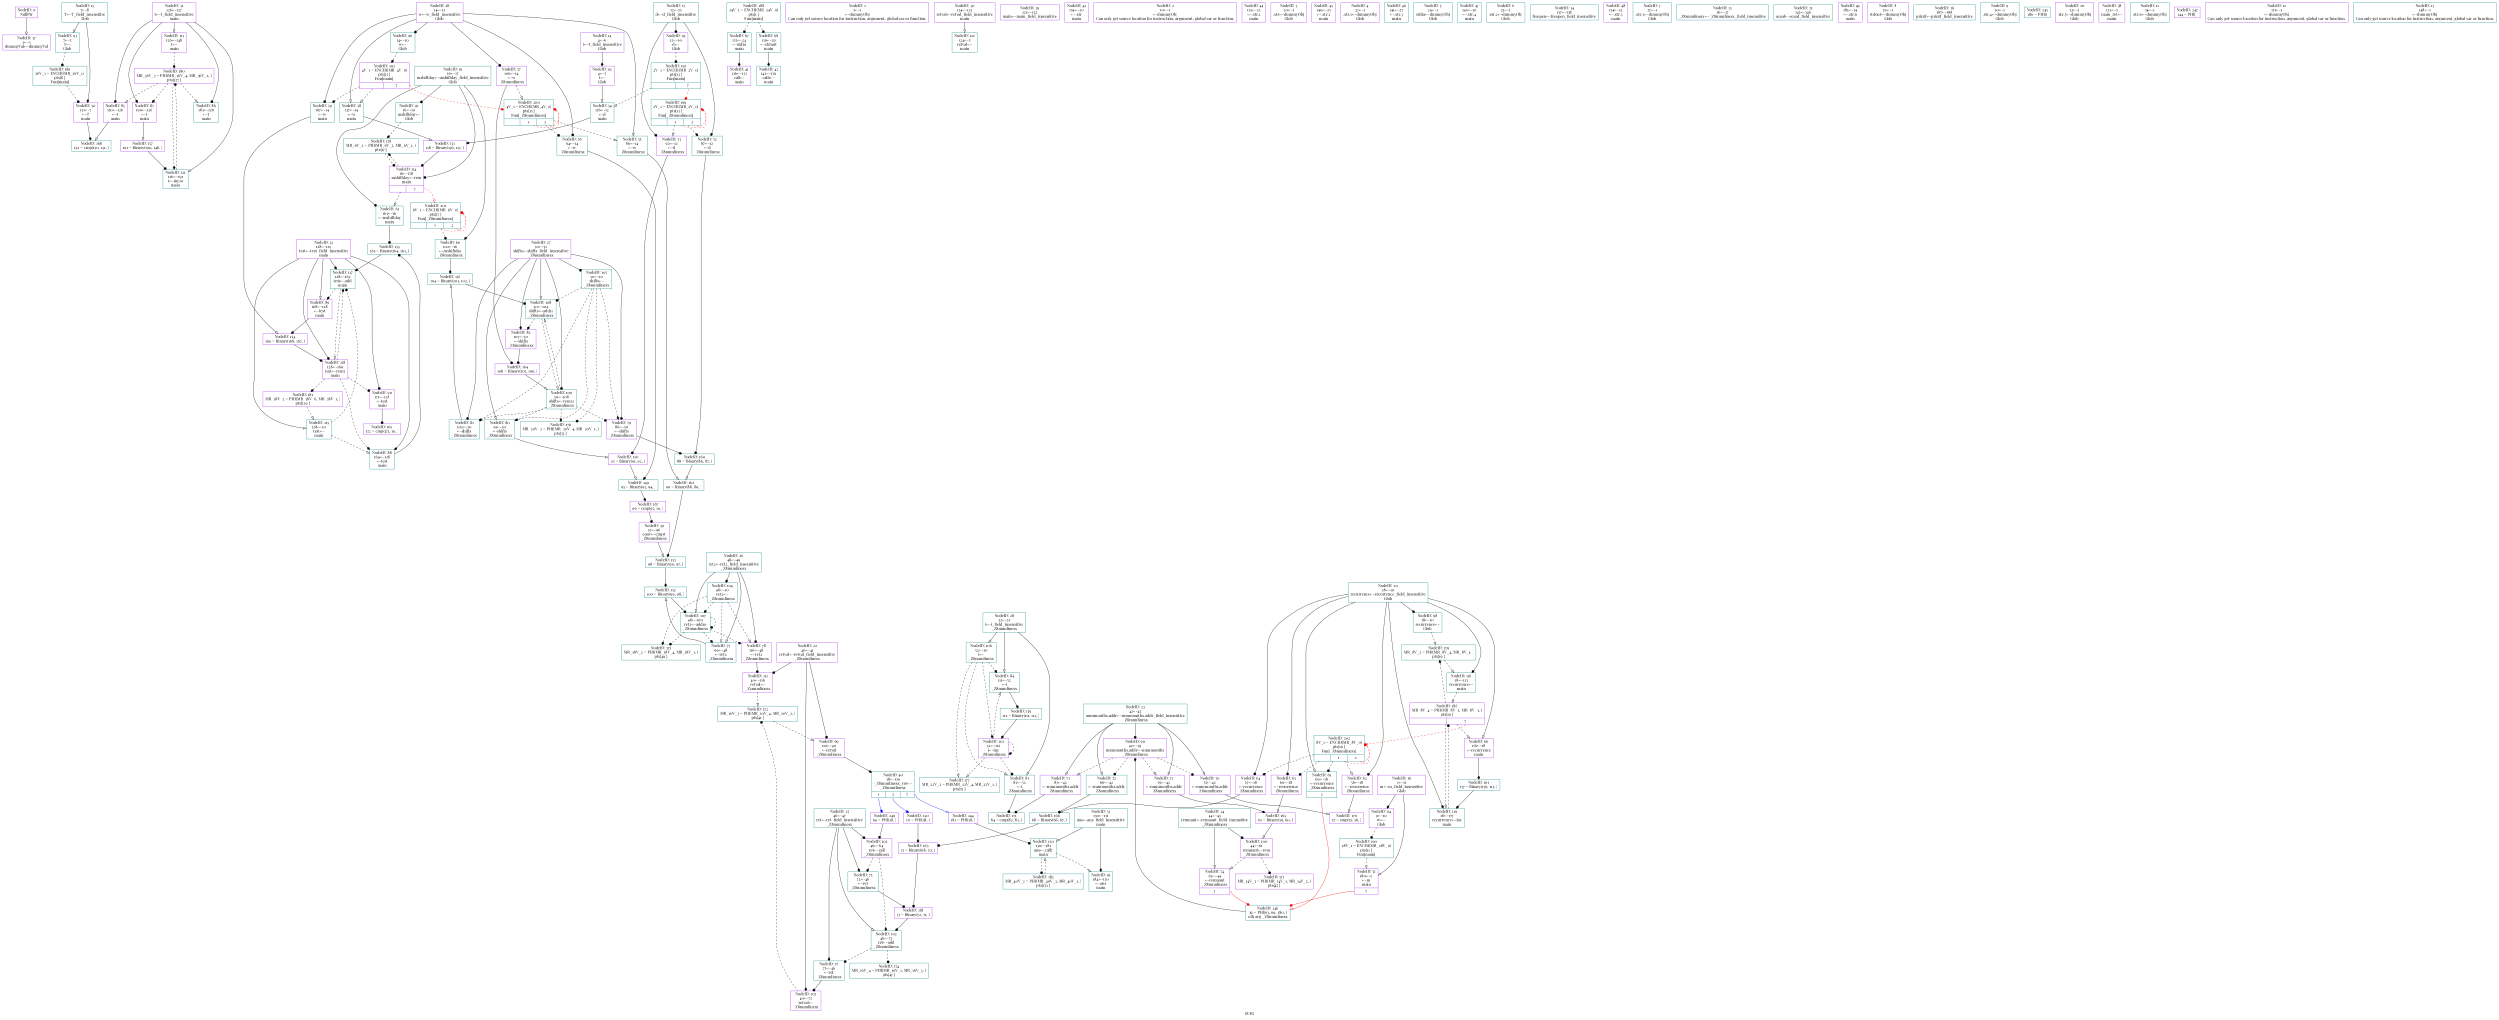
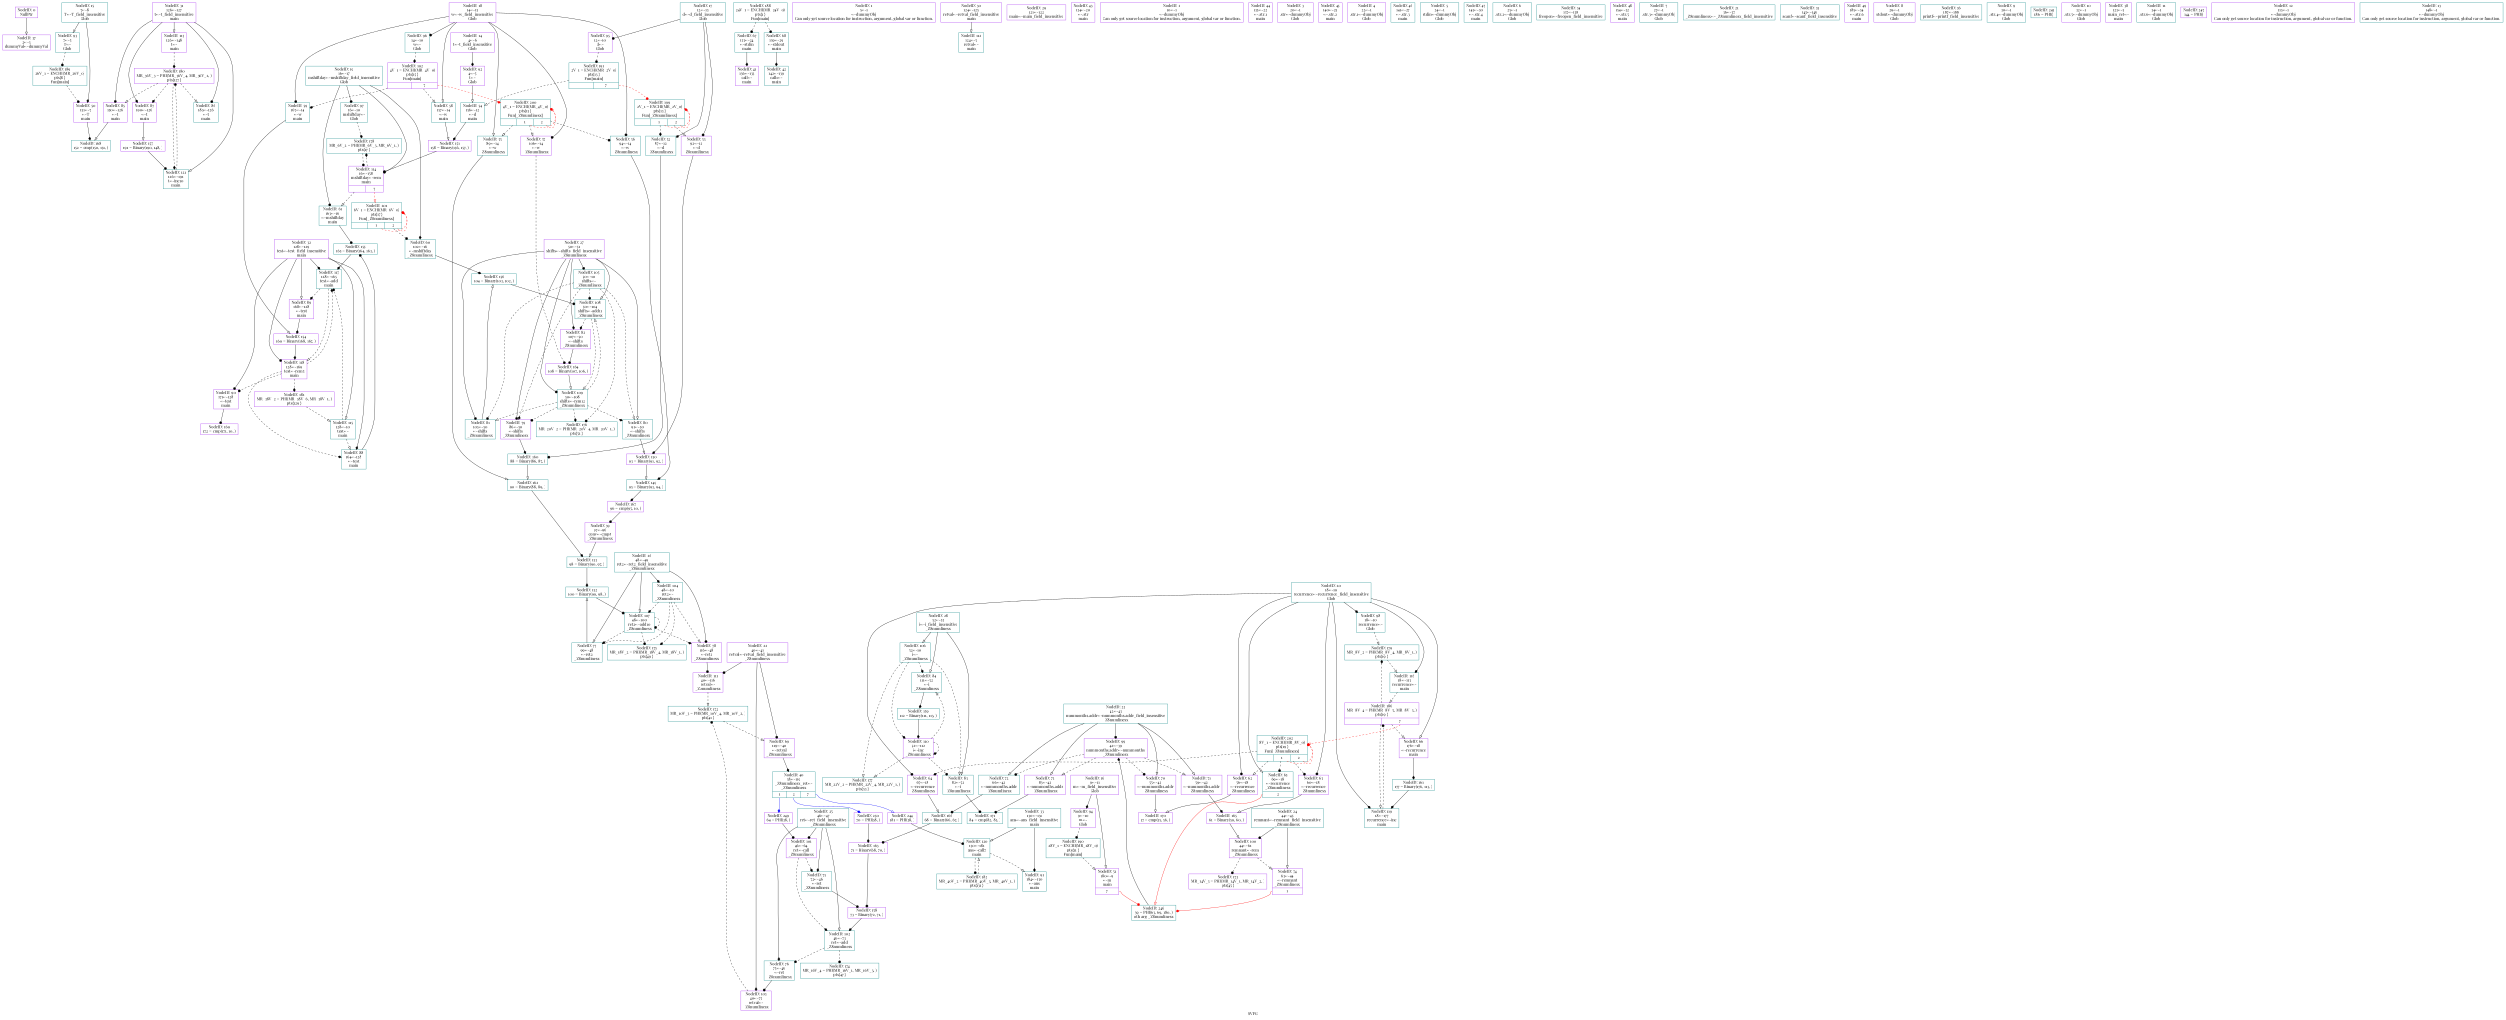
edge "NodeID: 57" -> "NodeID: 200": reversed
edge "NodeID: 57" -> "NodeID: 164": style solid -> dashed
edge "NodeID: 53" -> "NodeID: 150": arrowhead dot -> diamond
